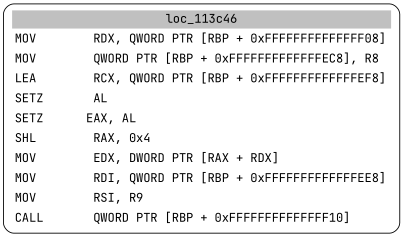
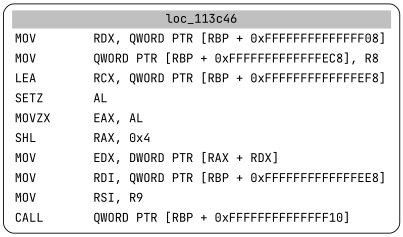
node "loc_113c46": text "SETZ      EAX, AL" -> "MOVZX      EAX, AL"
